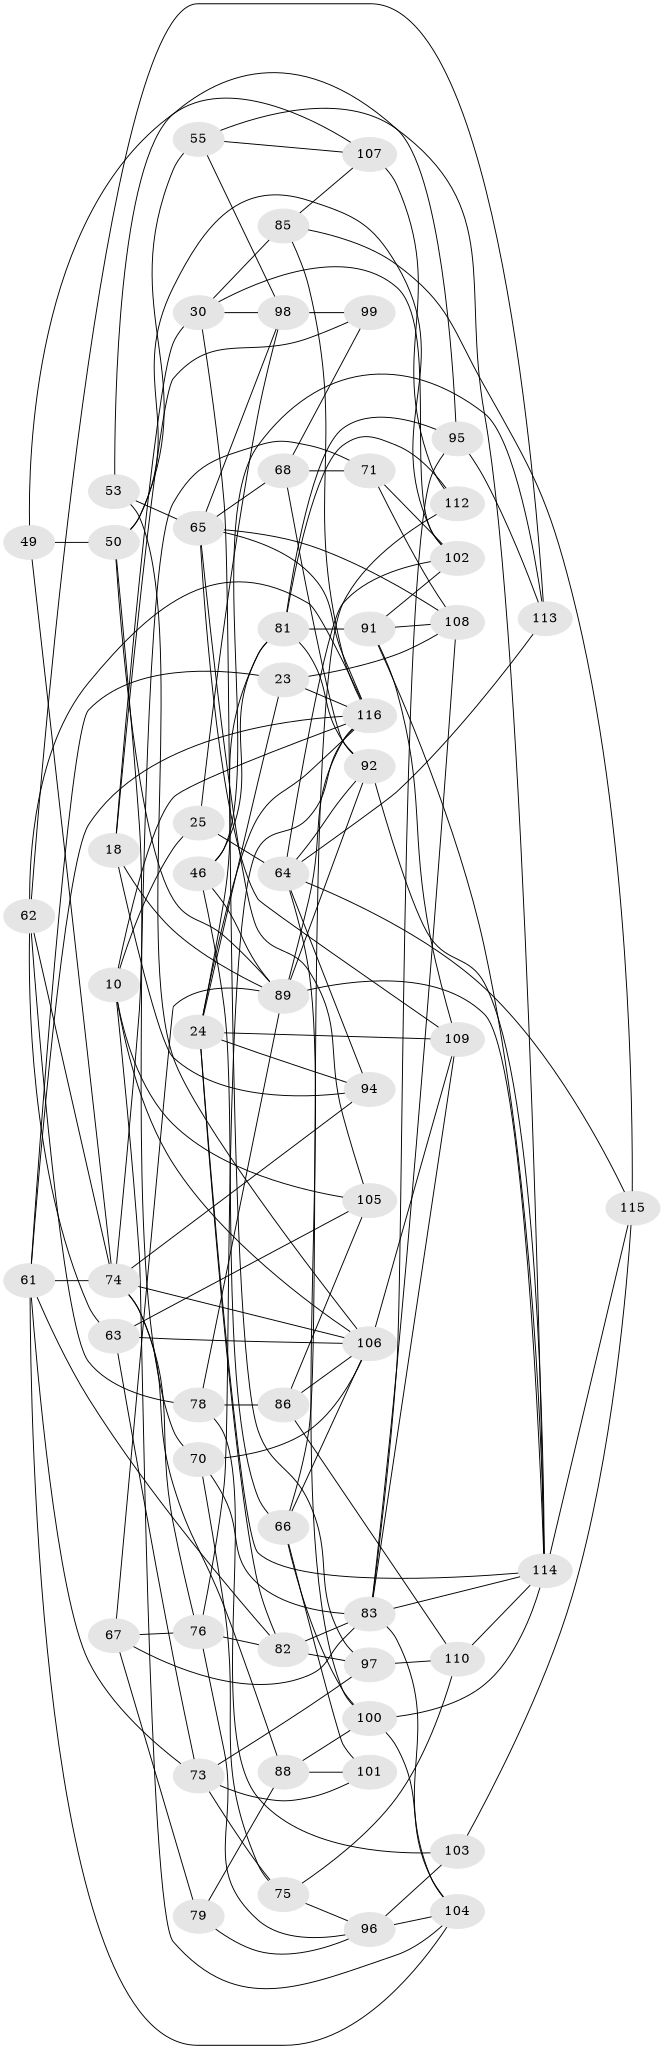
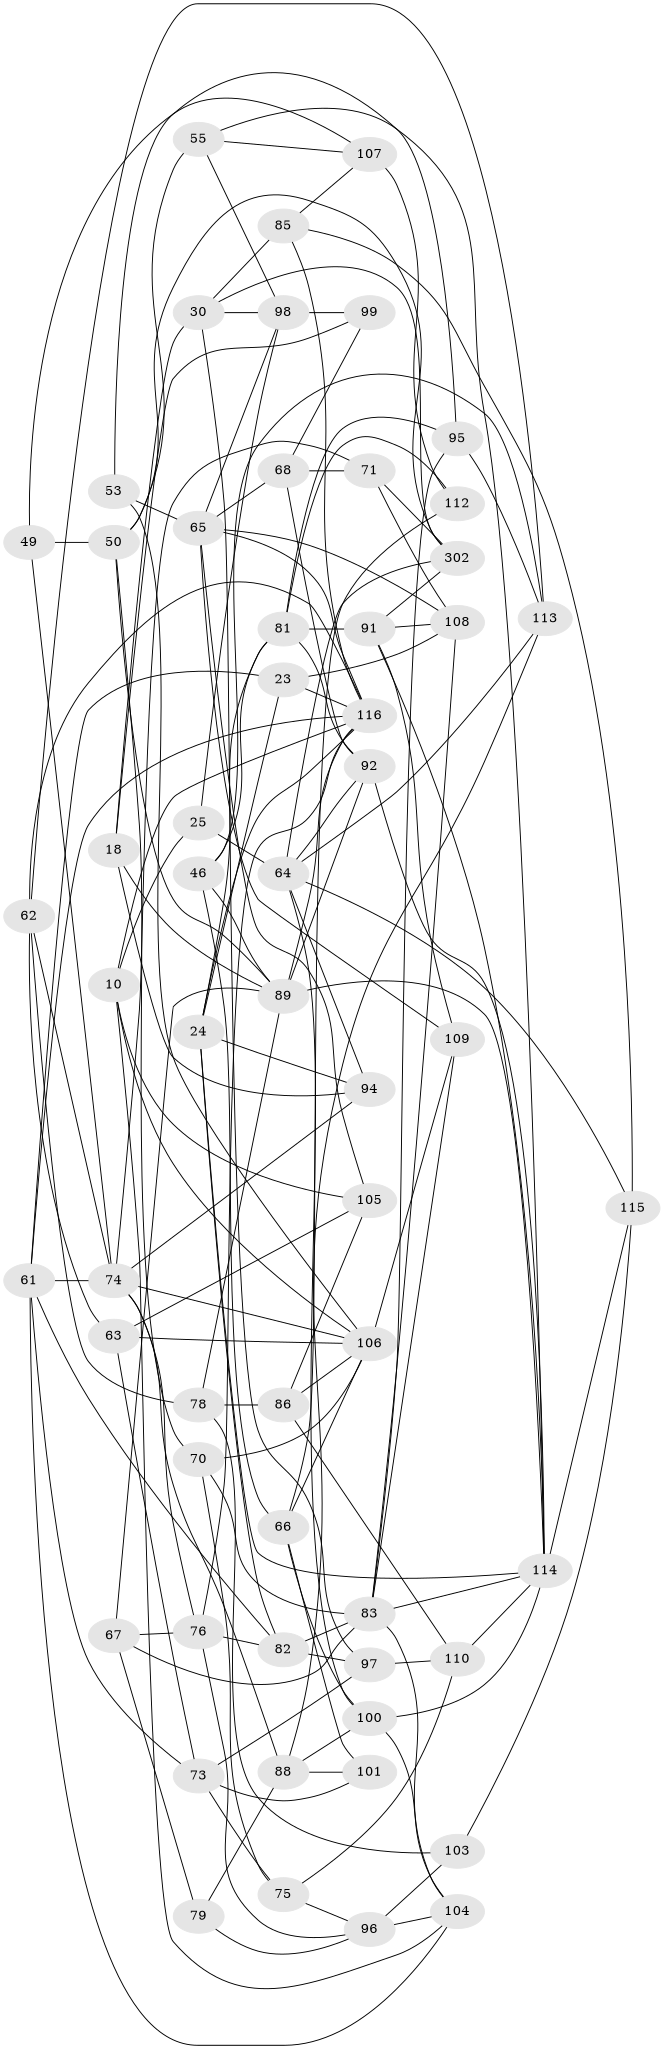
node "102": label "102" -> "302"
edge "24" -- "109": removed
edge "113" -- "88": added
